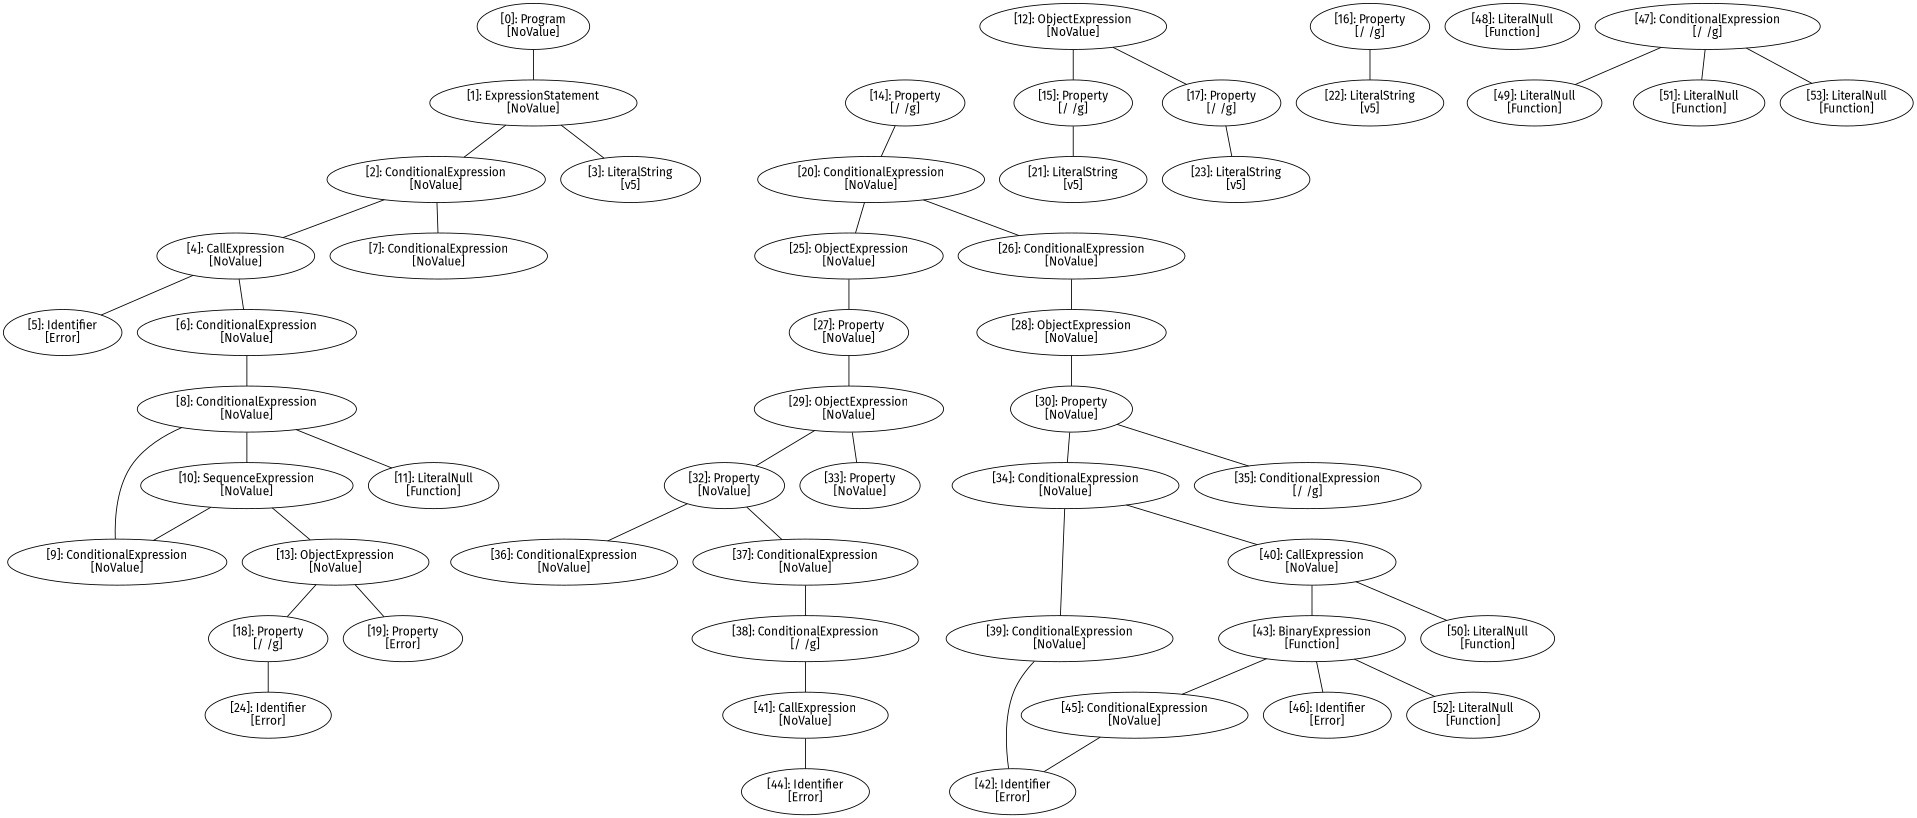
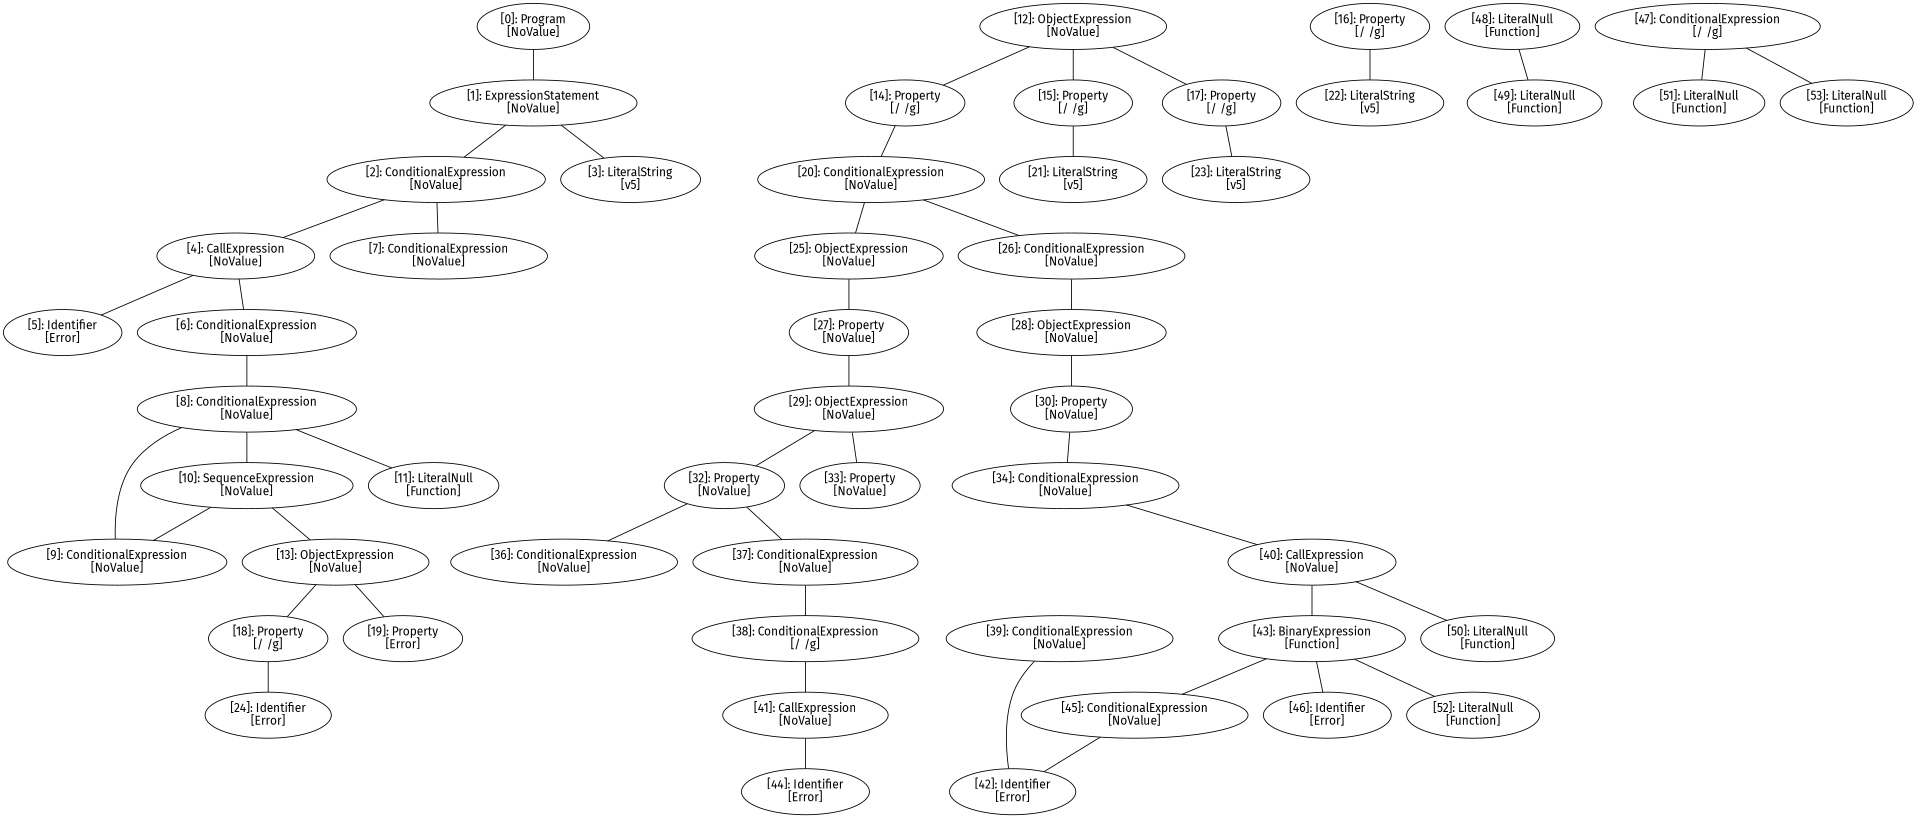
edge "[12]: ObjectExpression [NoValue]" -- "[14]: Property [/ /g]": added
edge "[47]: ConditionalExpression [/ /g]" -- "[49]: LiteralNull [Function]": now "[48]: LiteralNull [Function]" -- "[49]: LiteralNull [Function]"
node "[35]: ConditionalExpression [/ /g]": removed
edge "[34]: ConditionalExpression [NoValue]" -- "[39]: ConditionalExpression [NoValue]": removed
